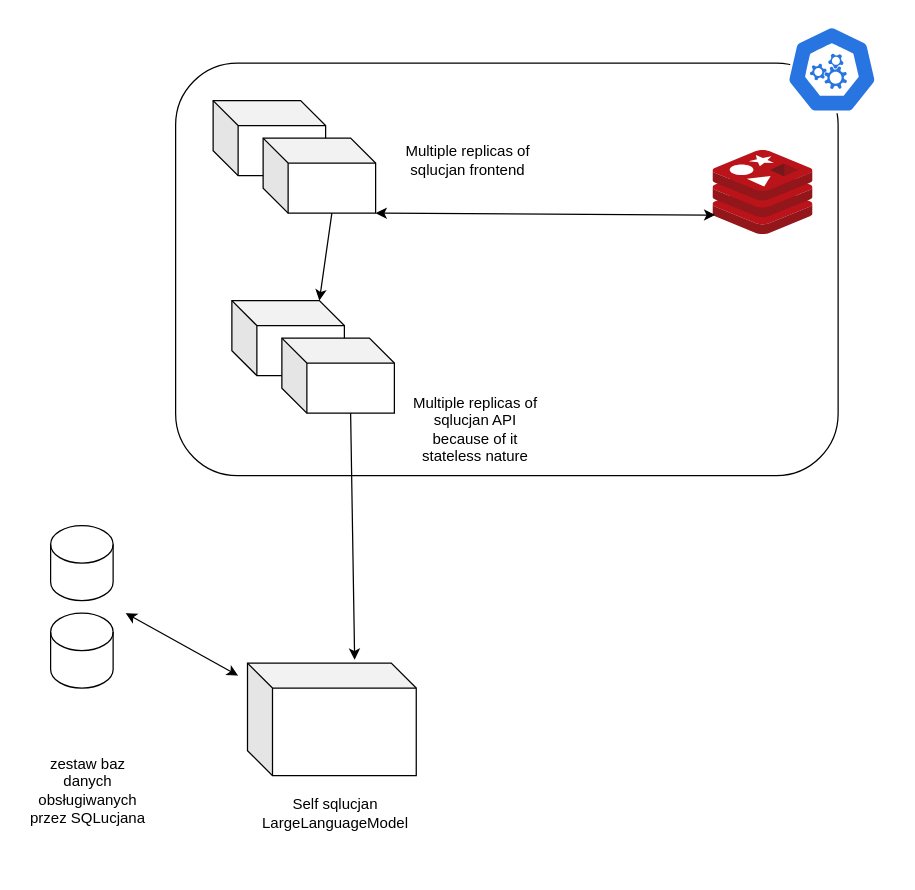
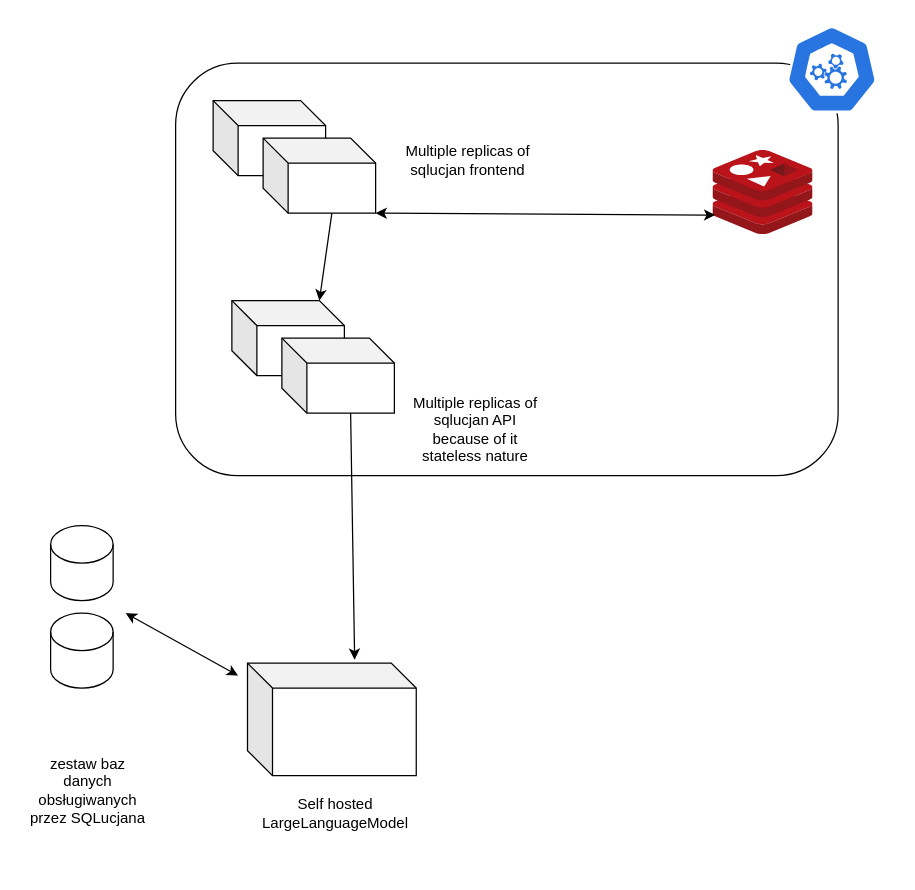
node "Self sqlucjan LargeLanguageModel": label "Self sqlucjan LargeLanguageModel" -> "Self hosted LargeLanguageModel"
